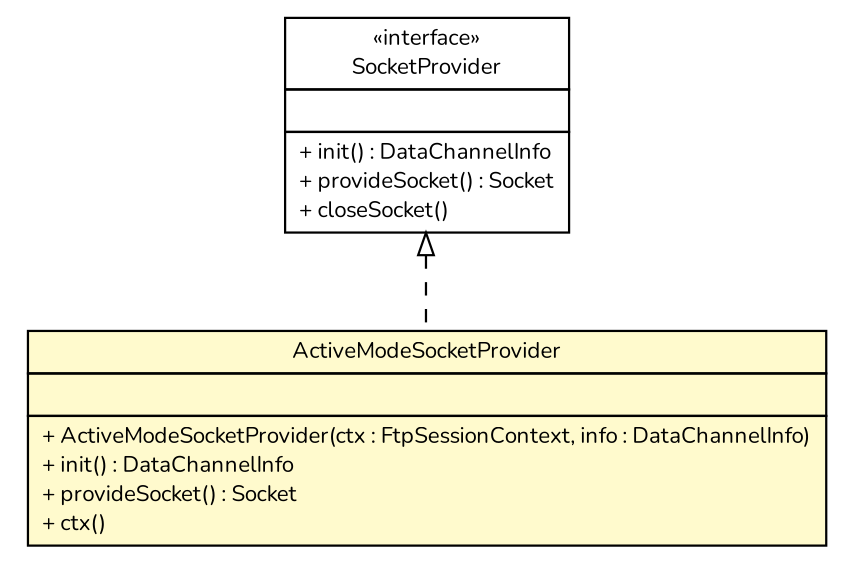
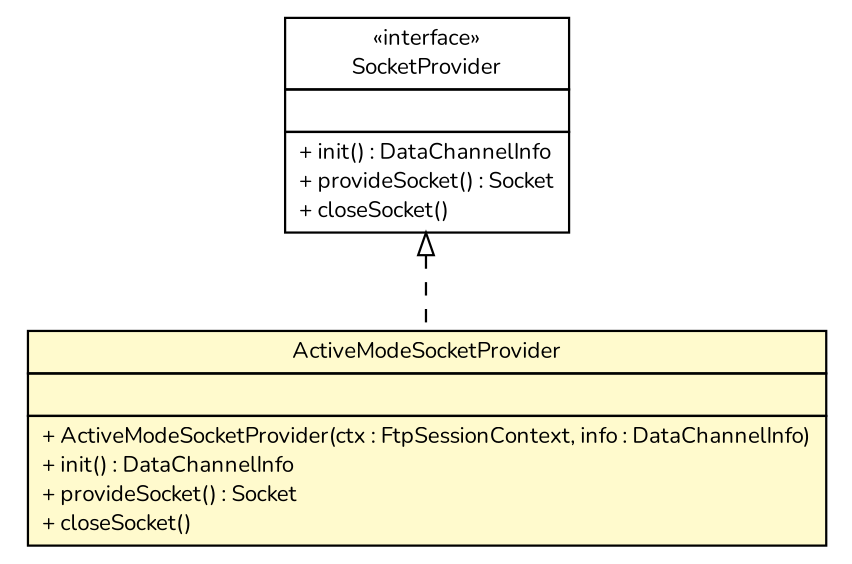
node "ActiveModeSocketProvider": text "+ ctx()" -> "+ closeSocket()"
